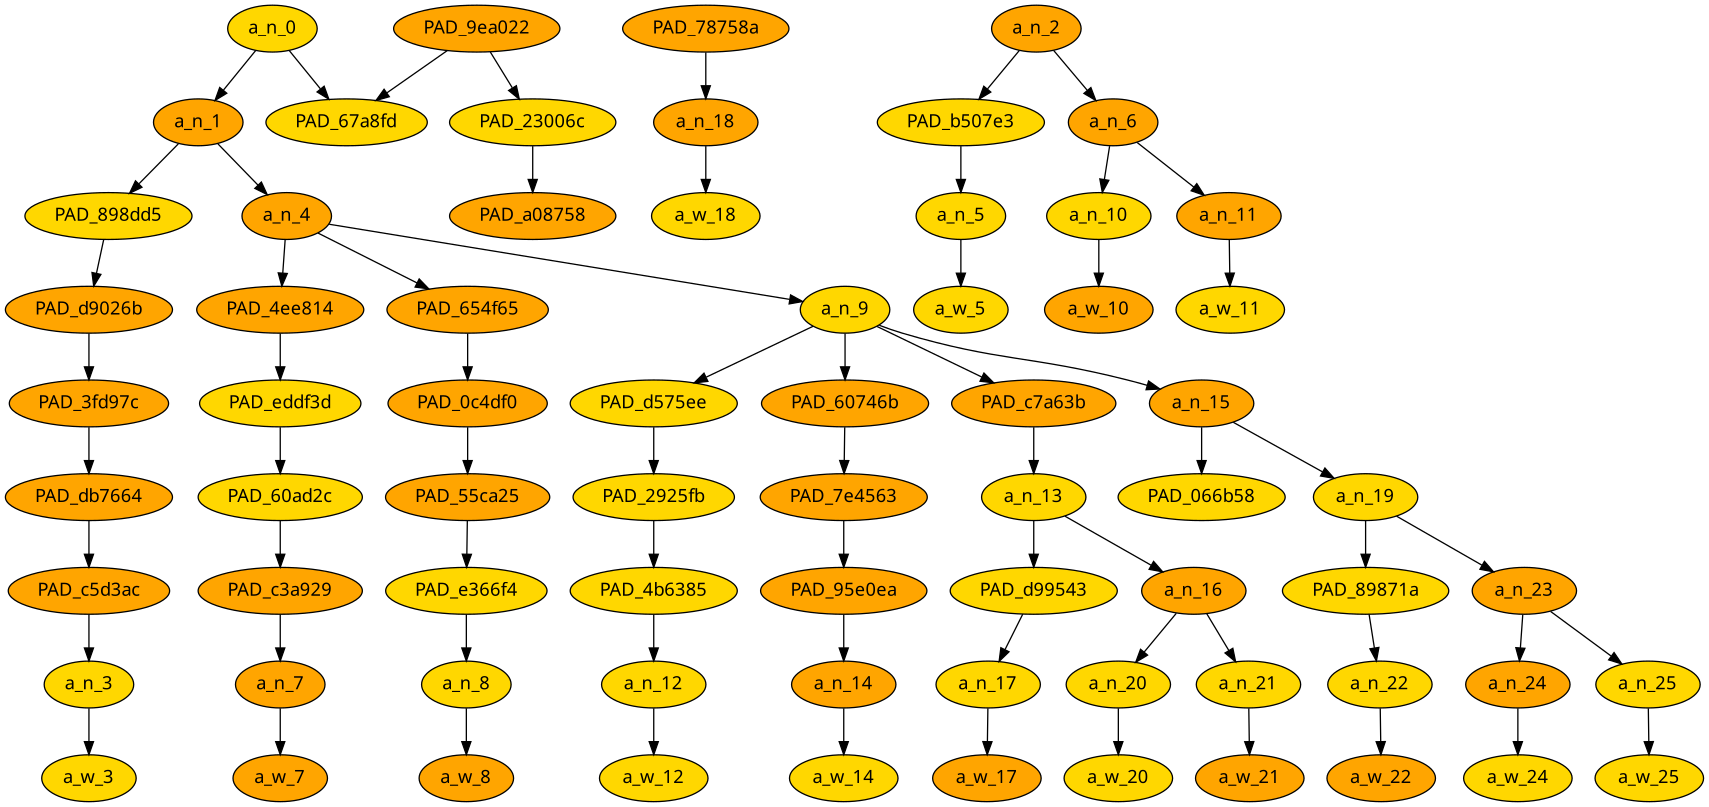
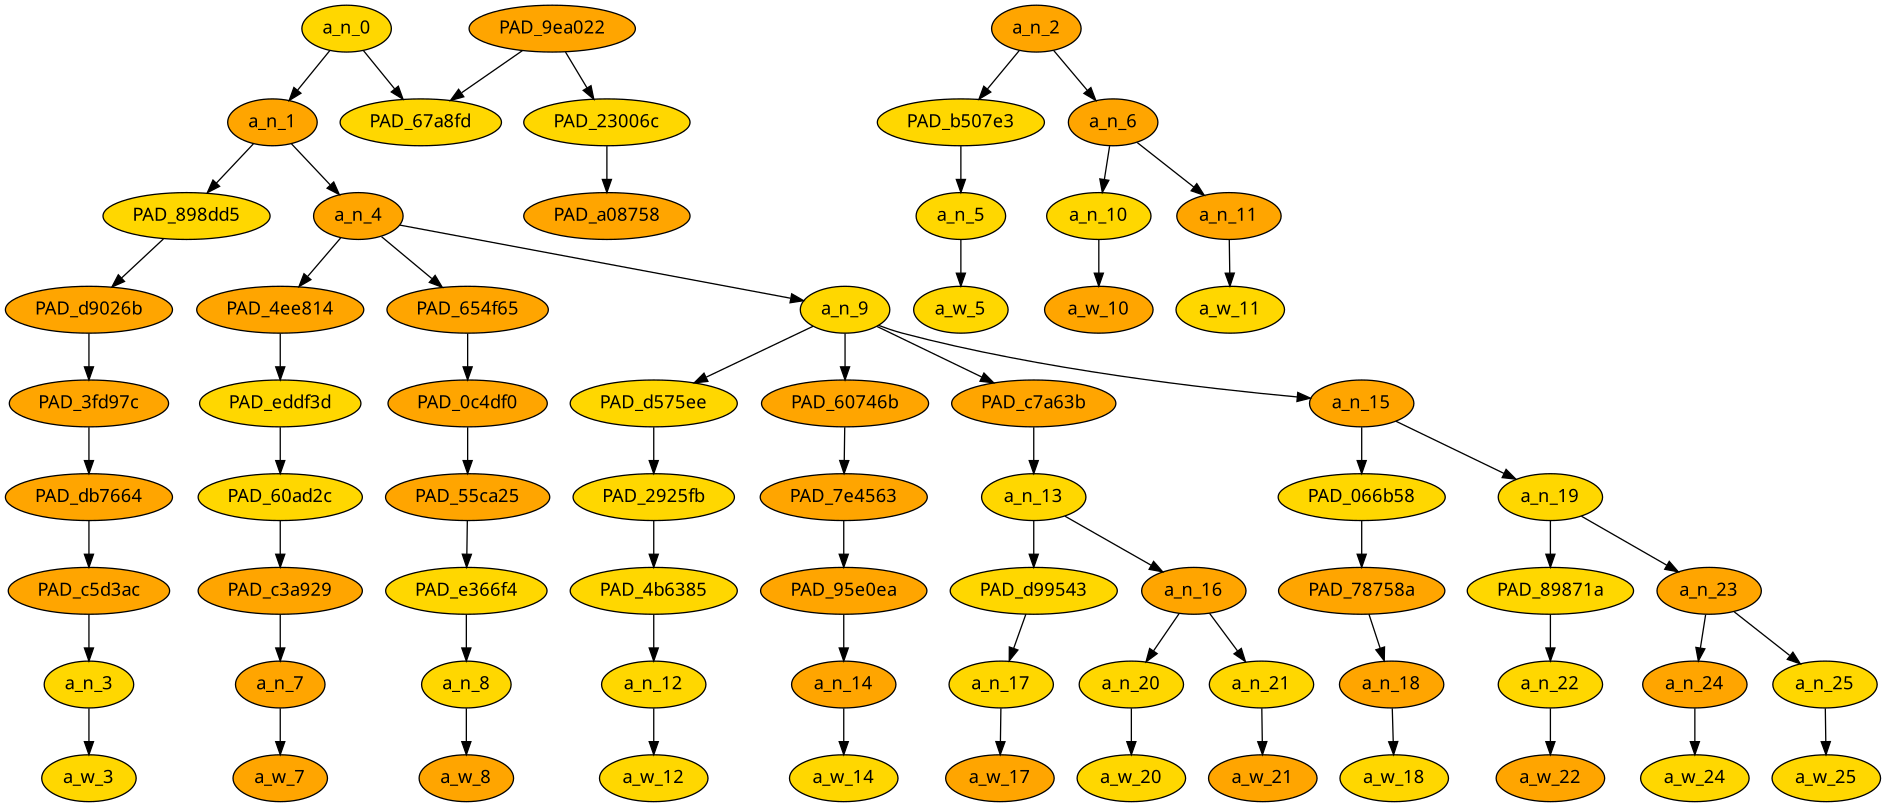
edge "PAD_066b58" -> "PAD_78758a": added
